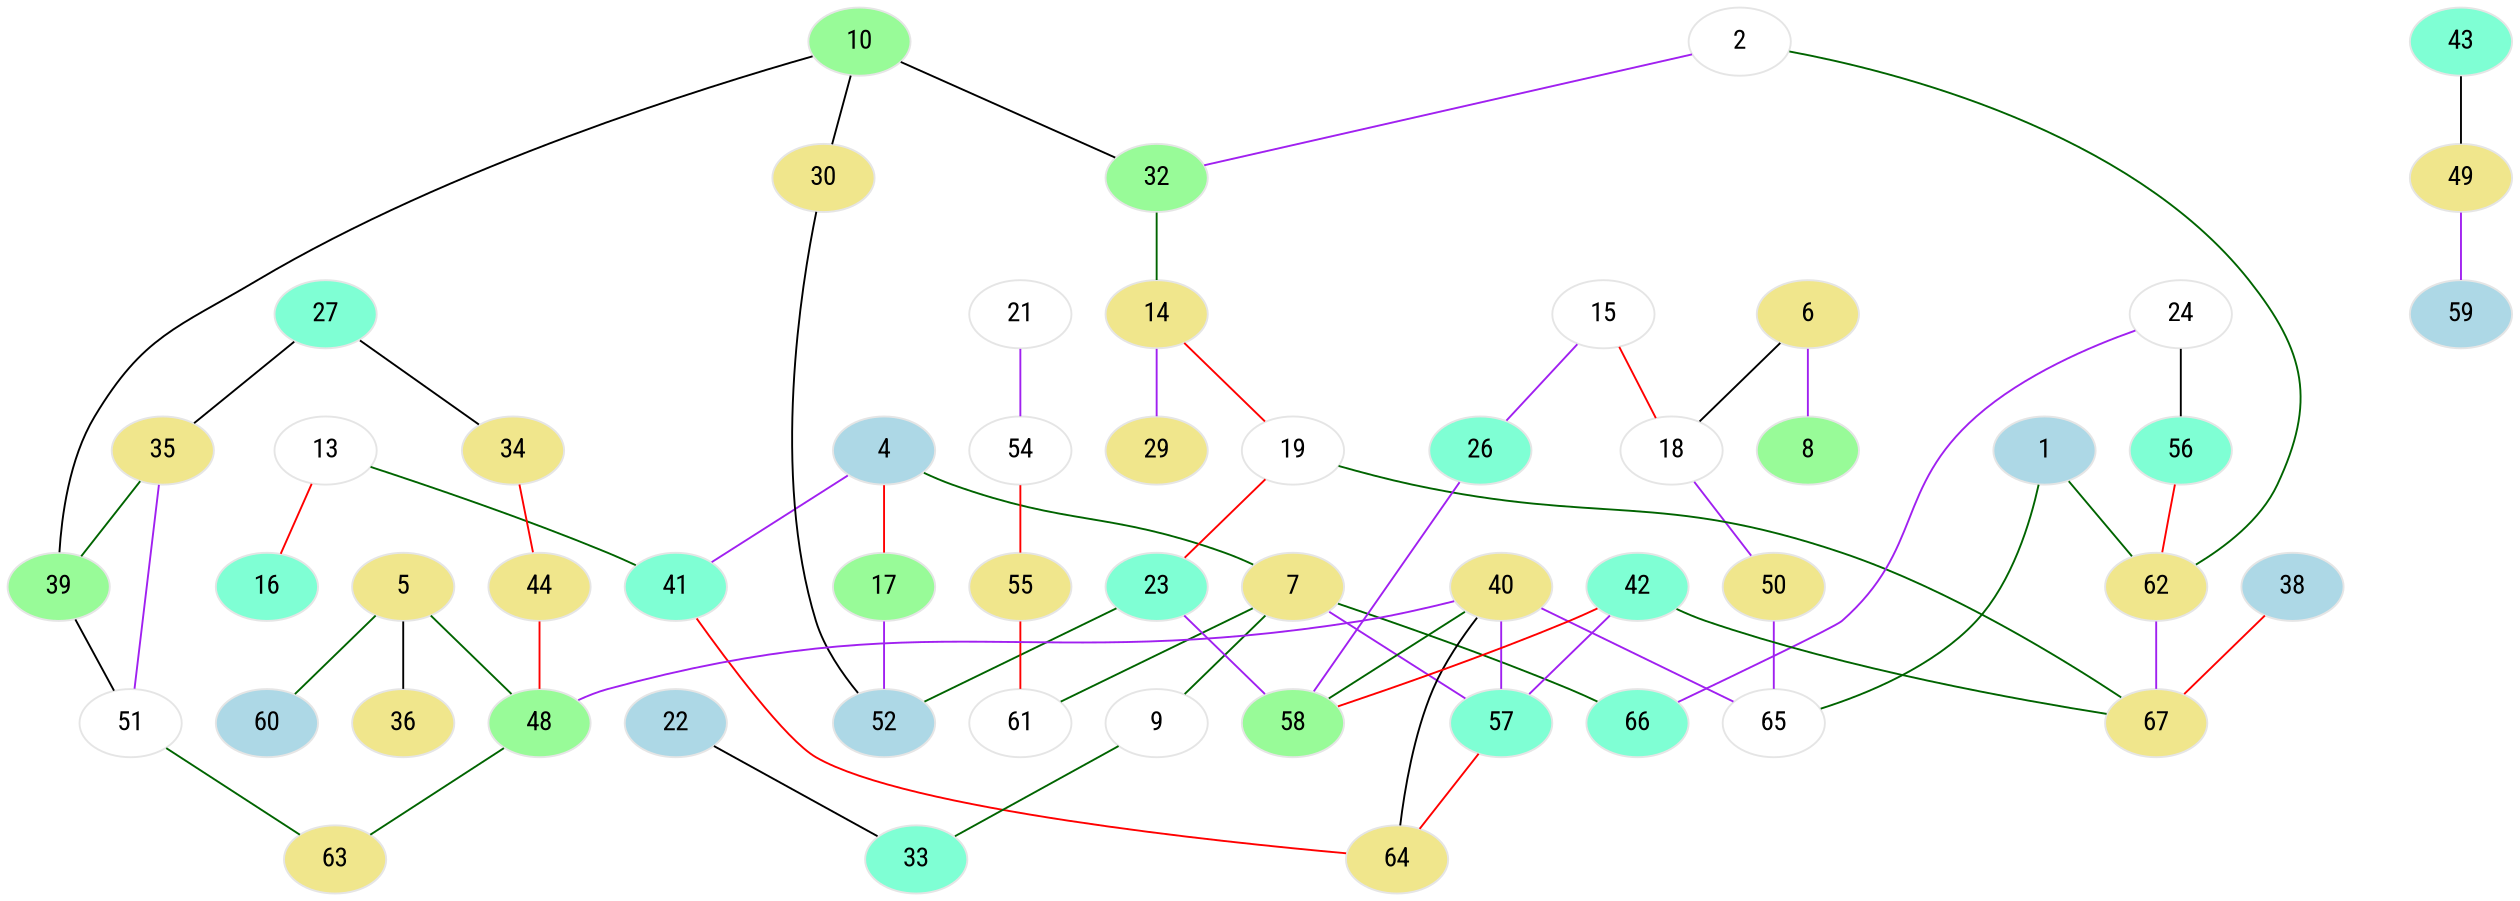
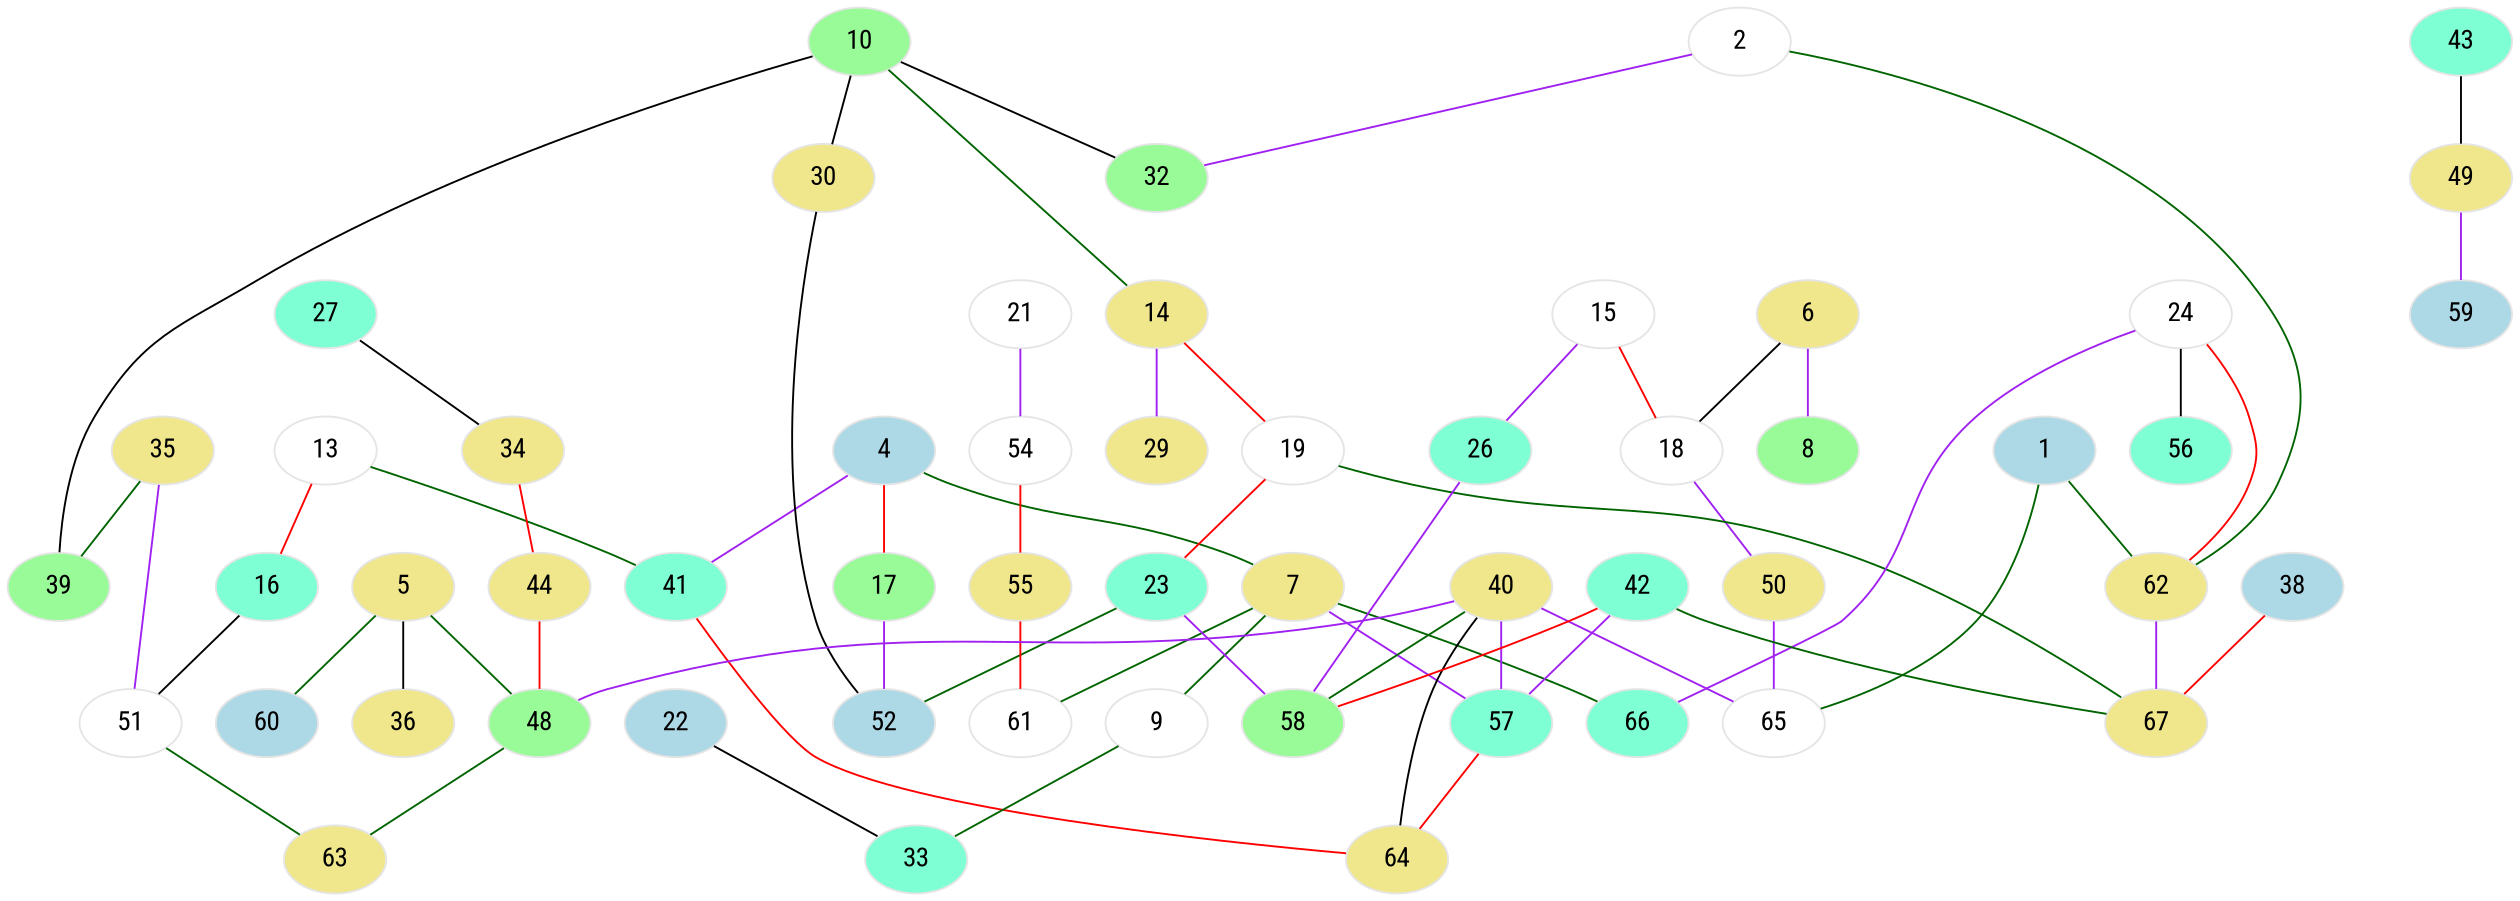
edge "32" -- "14": now "10" -- "14"
edge "27" -- "35": removed
edge "56" -- "62": now "24" -- "62"
edge "39" -- "51": now "16" -- "51"
